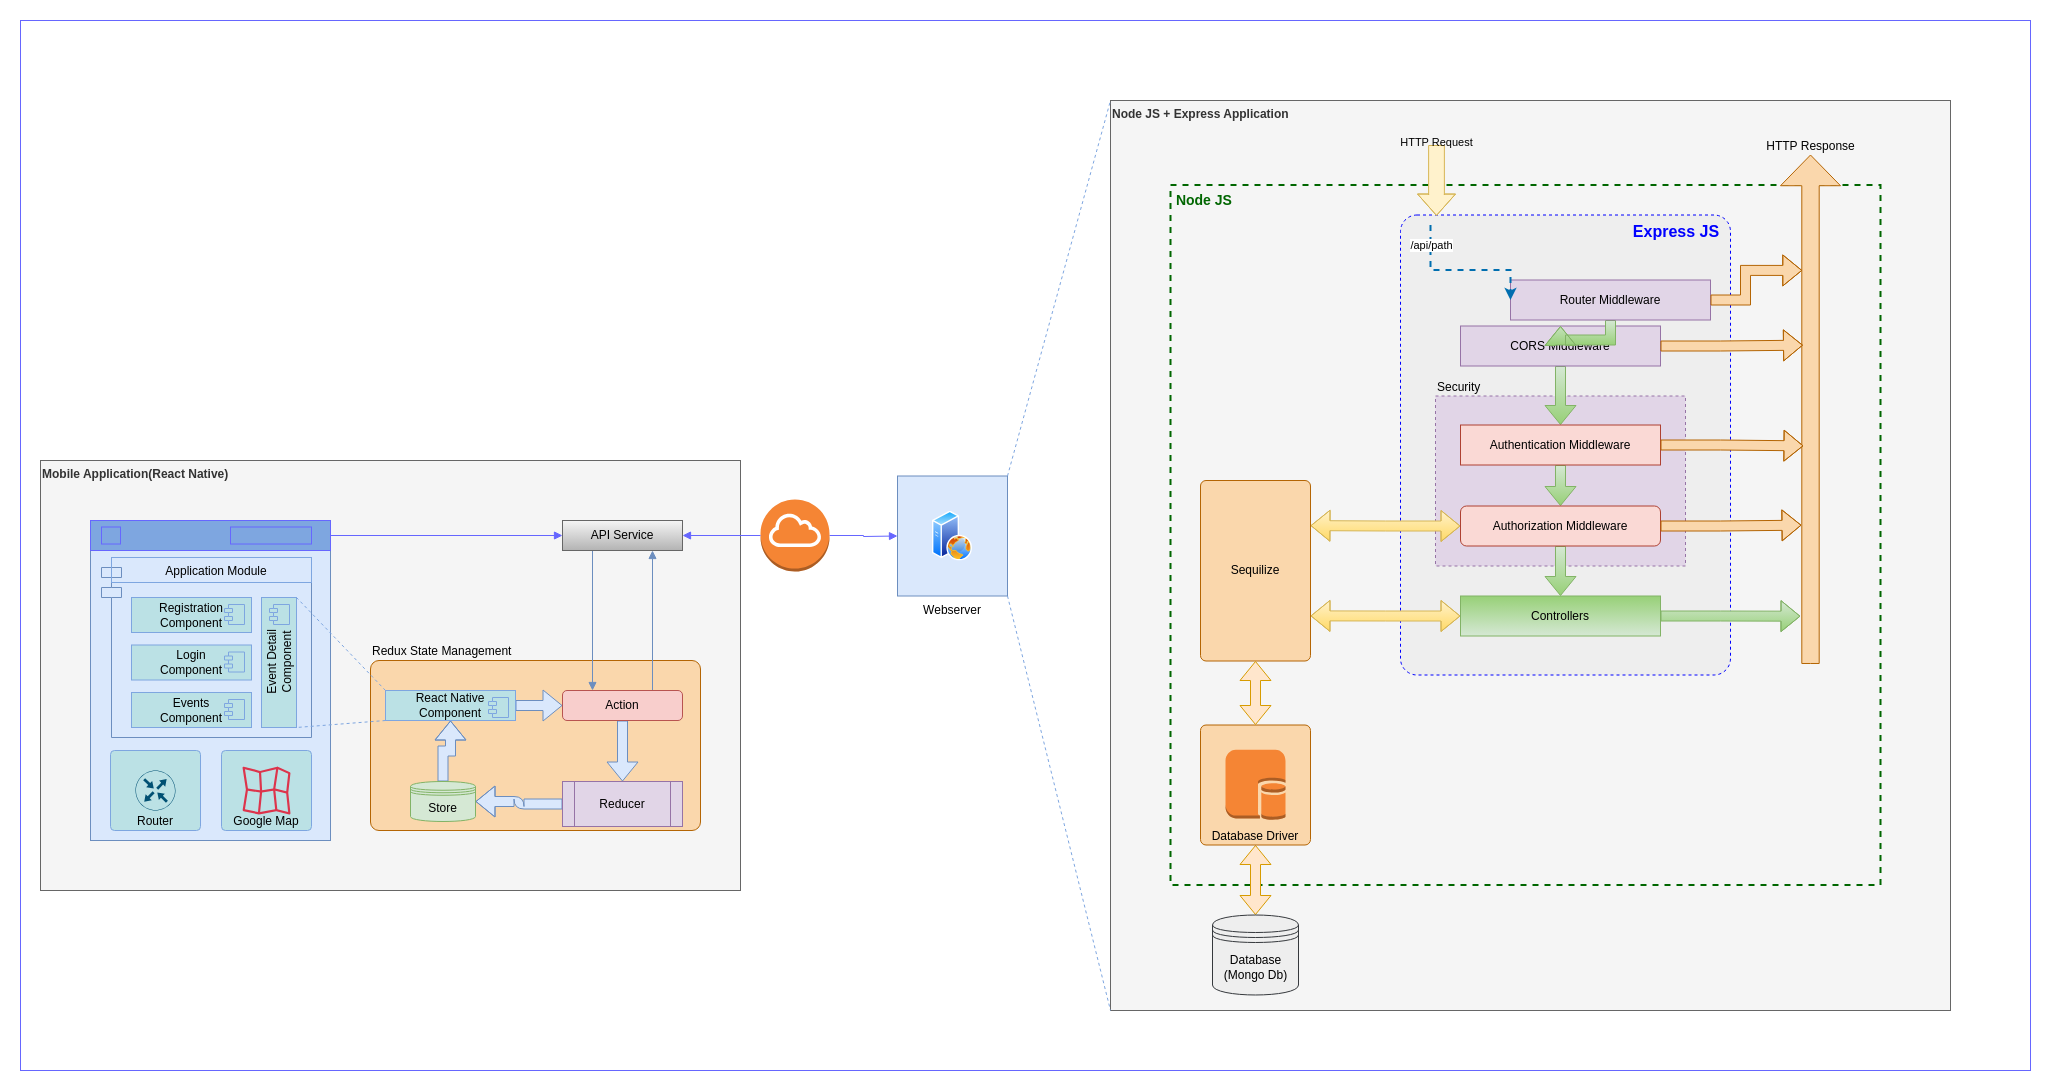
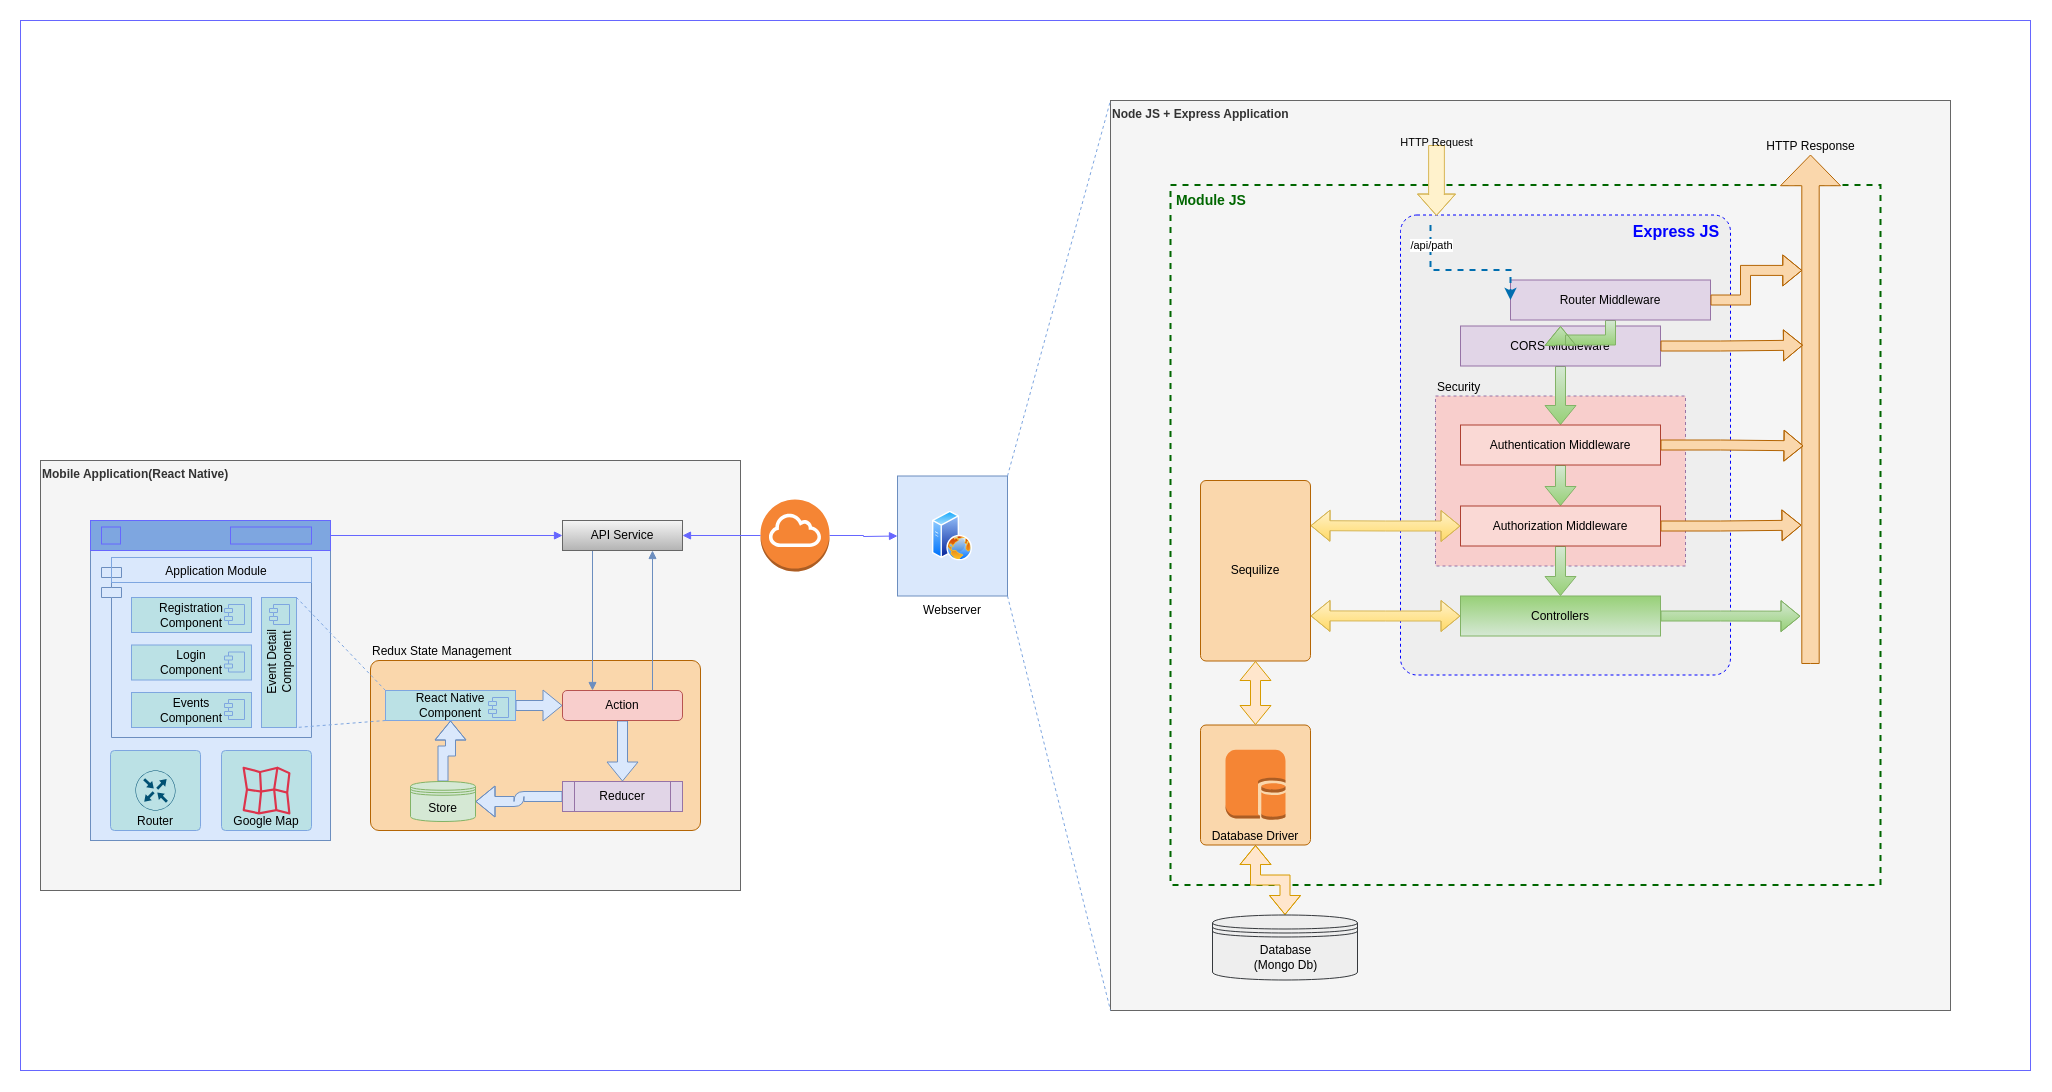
node "Node JS": label "Node JS" -> "Module JS"
node "Security": fillcolor #e1d5e7 -> #f8cecc
node "Authorization Middleware": shape rounded rectangle -> rectangle
node "Reducer": size 120x45 -> 120x30
node "Database (Mongo Db)": size 86x80 -> 145x65
